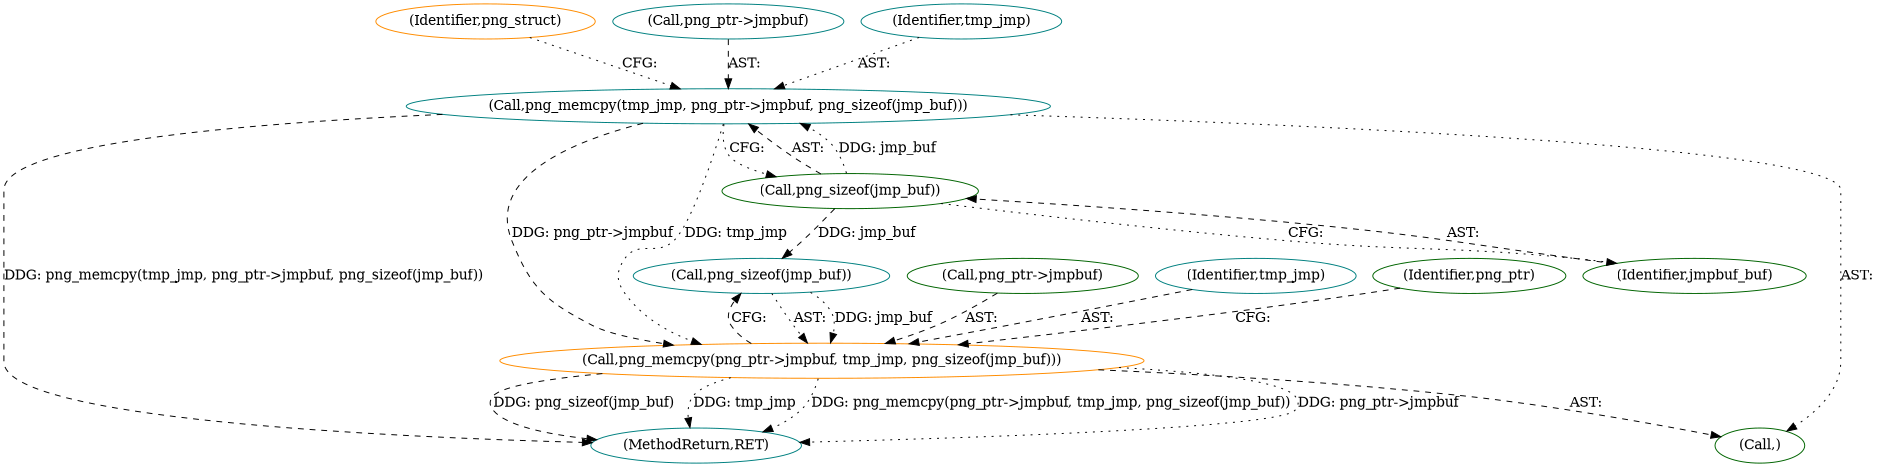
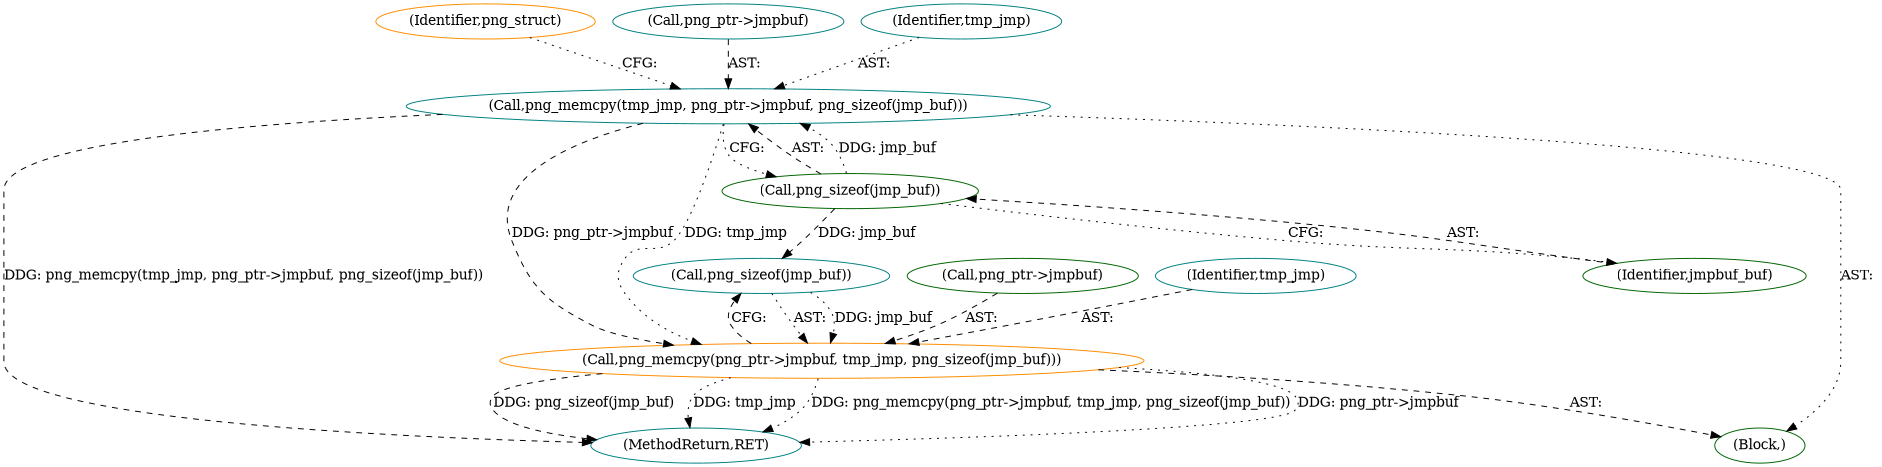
node "(Identifier,png_ptr)": removed
node "(Call,)": label "(Call,)" -> "(Block,)"
